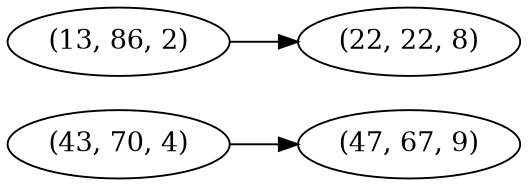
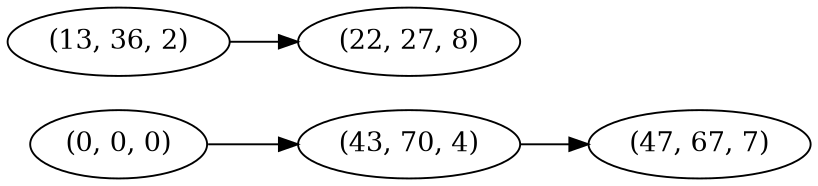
node "(13, 86, 2)": label "(13, 86, 2)" -> "(13, 36, 2)"
node "(22, 22, 8)": label "(22, 22, 8)" -> "(22, 27, 8)"
node "(0, 0, 0)": added
node "(47, 67, 9)": label "(47, 67, 9)" -> "(47, 67, 7)"
